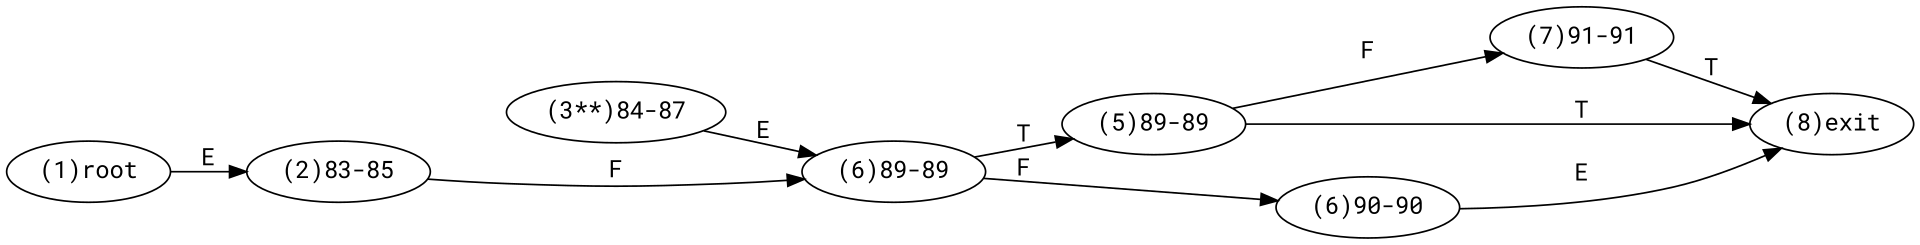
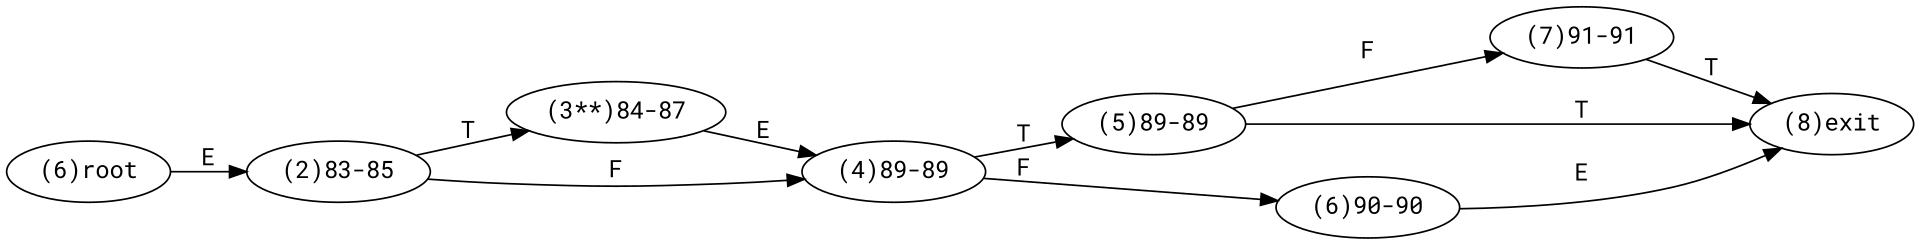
edge "(2)83-85" -> "(3**)84-87": added, label "T"
node "(1)root": label "(1)root" -> "(6)root"
node "(6)89-89": label "(6)89-89" -> "(4)89-89"
